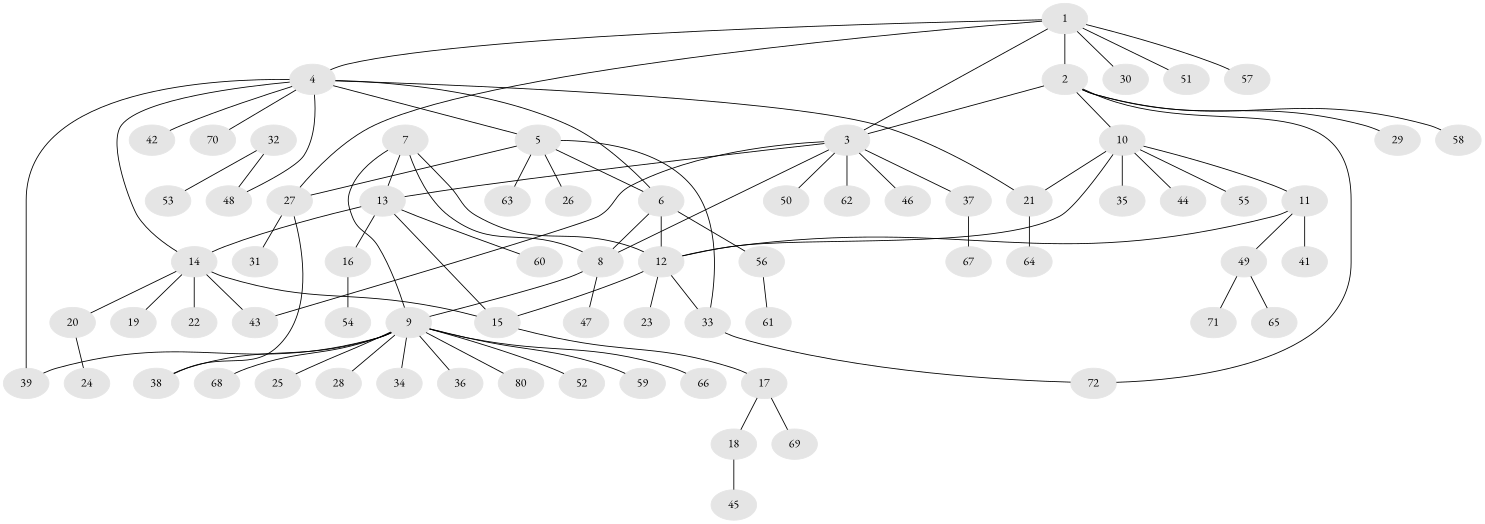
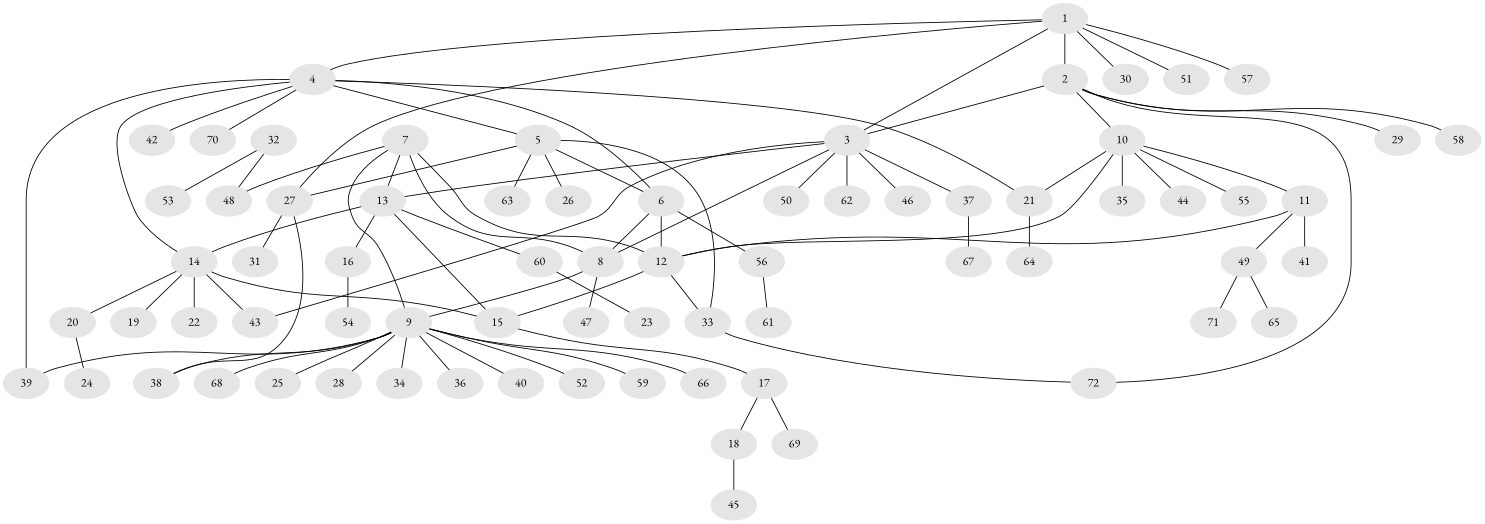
edge "4" -- "48": now "7" -- "48"
edge "12" -- "23": now "60" -- "23"
node "80": label "80" -> "40"
